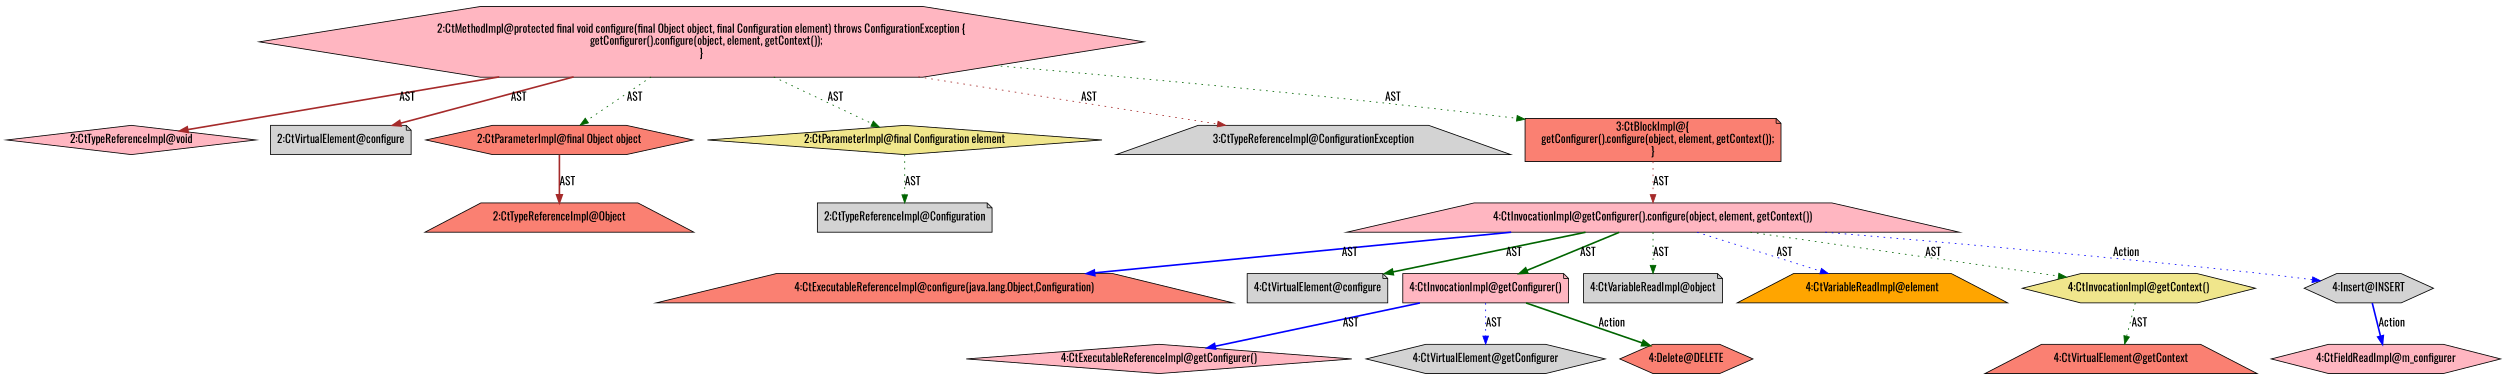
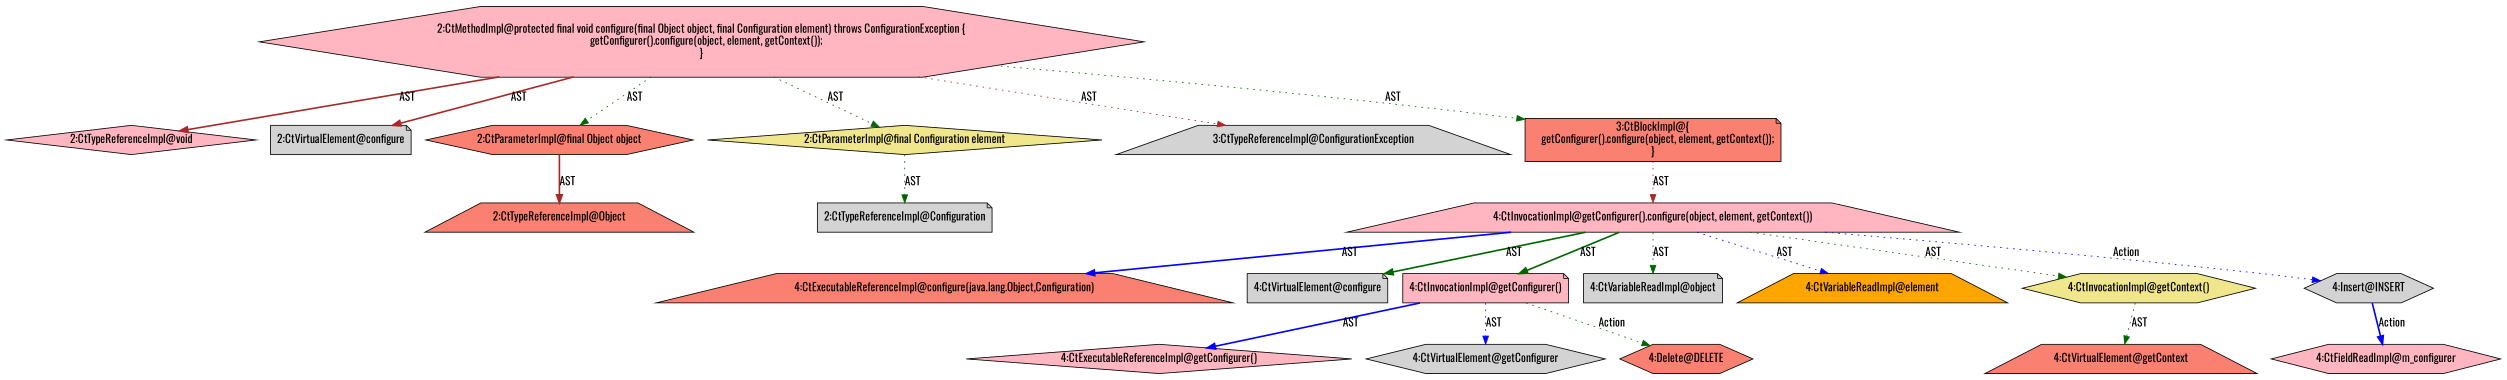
edge "4:CtInvocationImpl@getConfigurer()" -> "4:Delete@DELETE": style bold -> dotted
